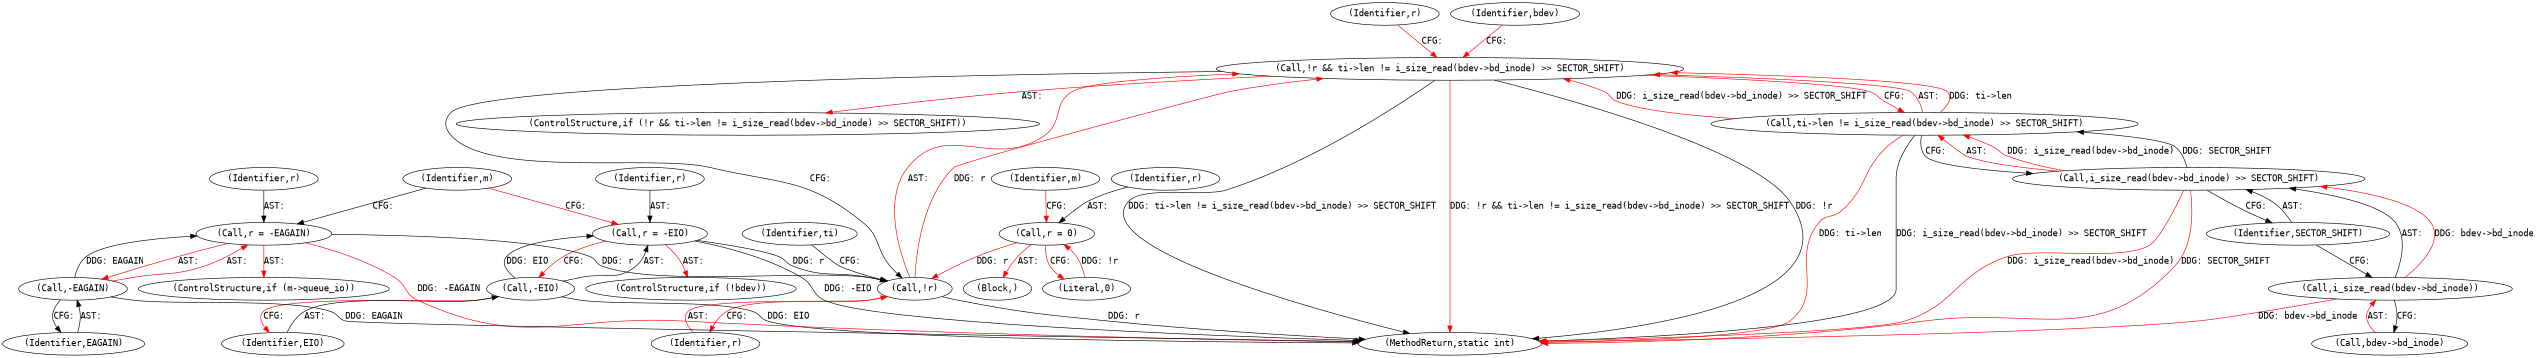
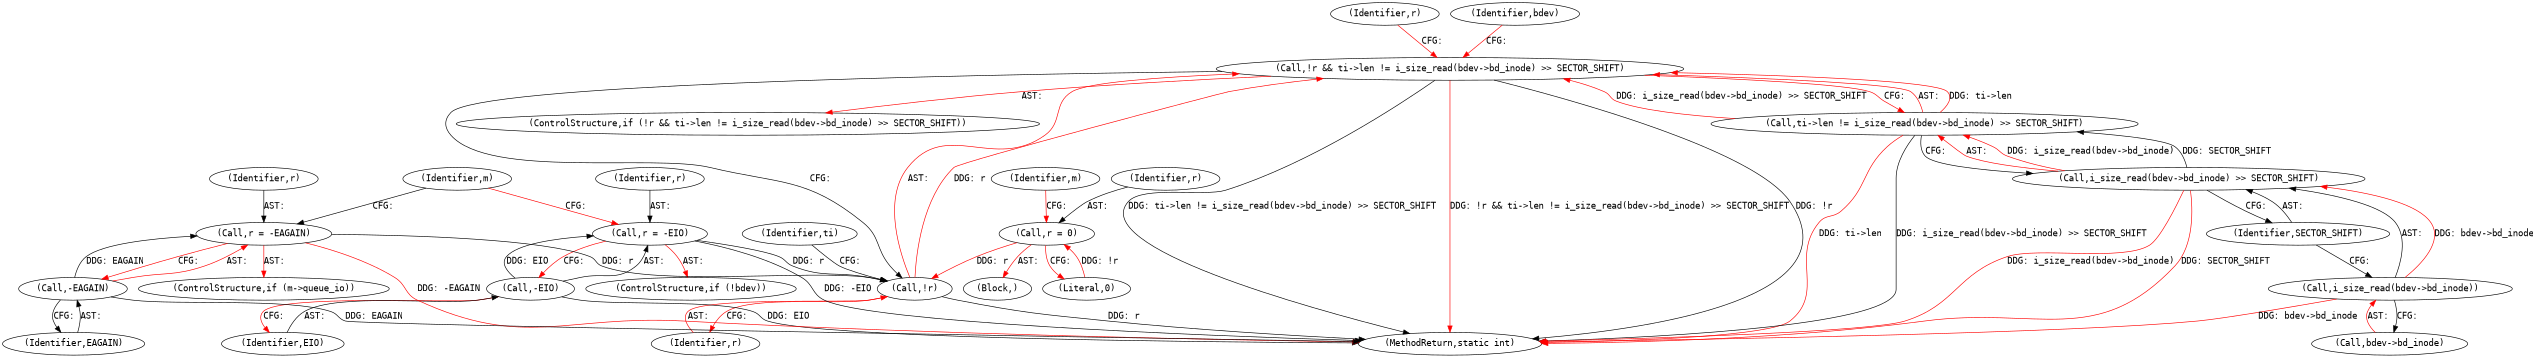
edge "(Call,r = -EAGAIN)" -> "(Call,-EAGAIN)": label "AST: " -> "CFG: "
